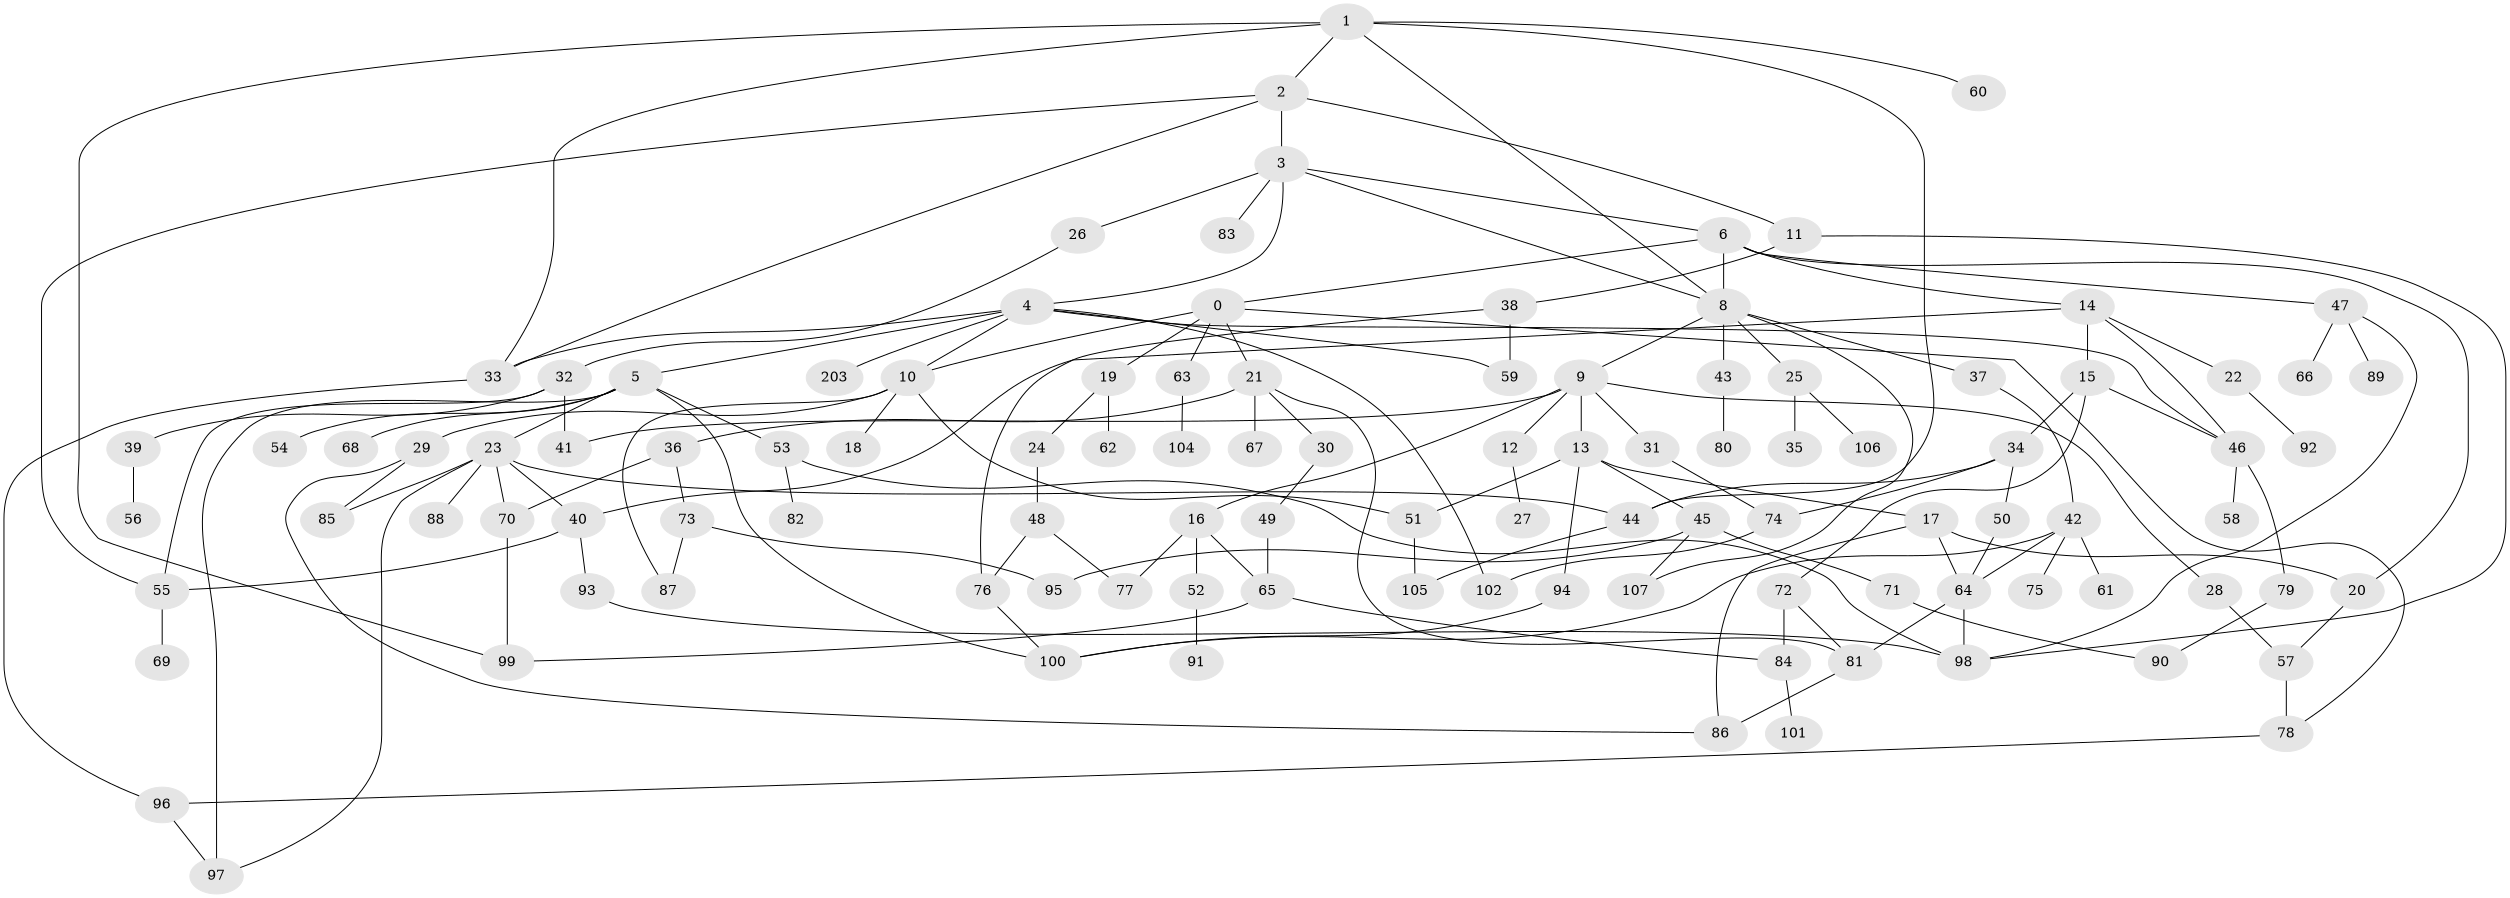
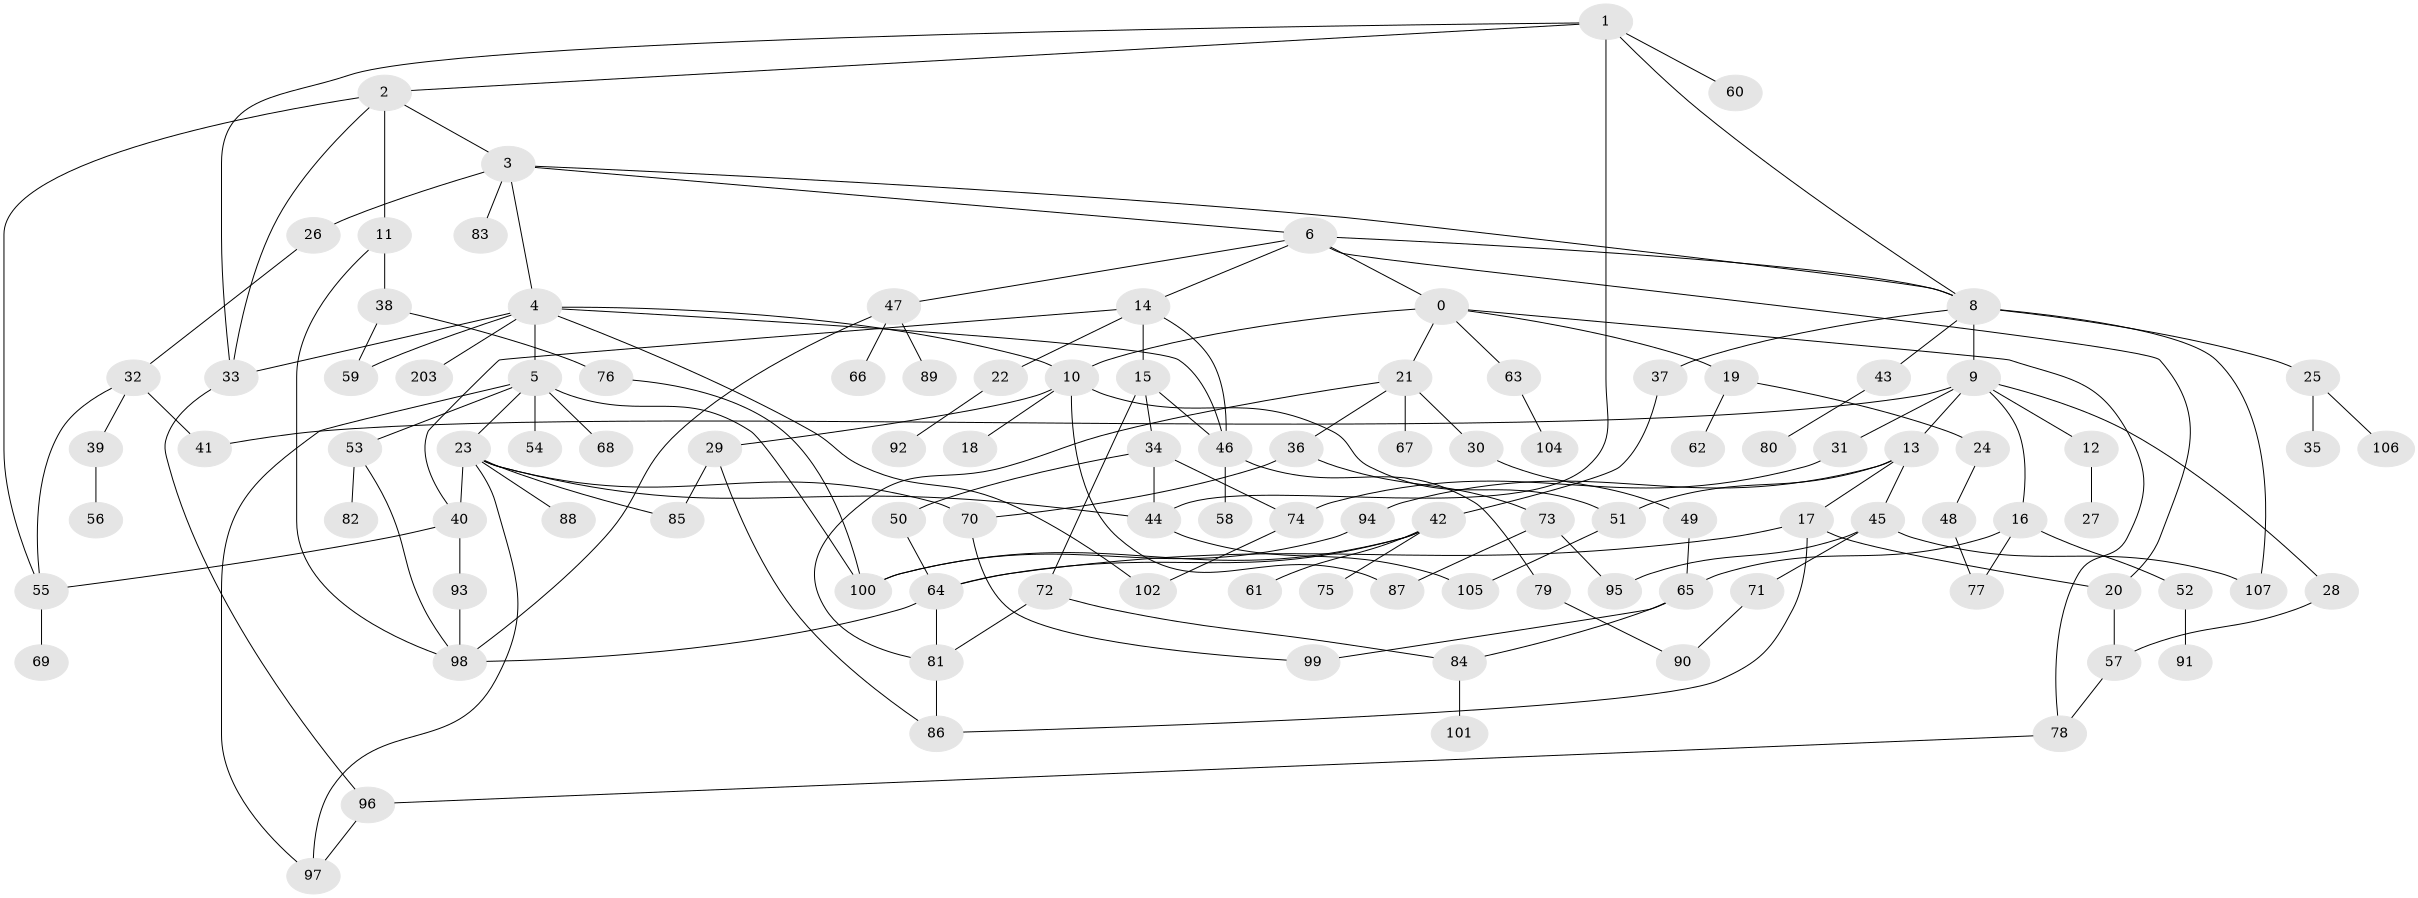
edge "1" -- "99": removed
edge "48" -- "76": removed
